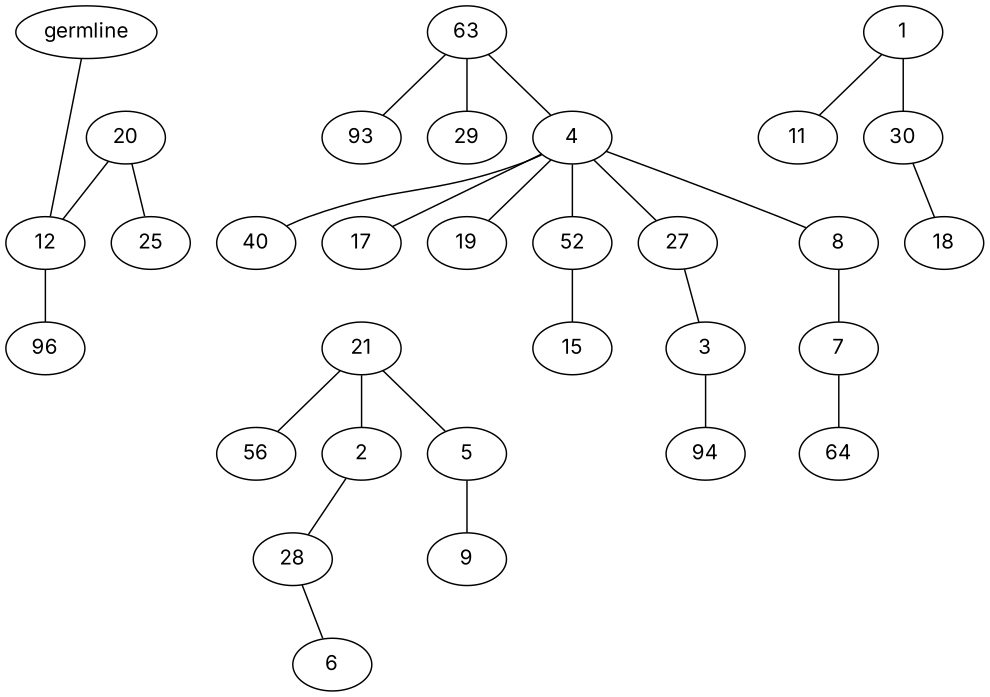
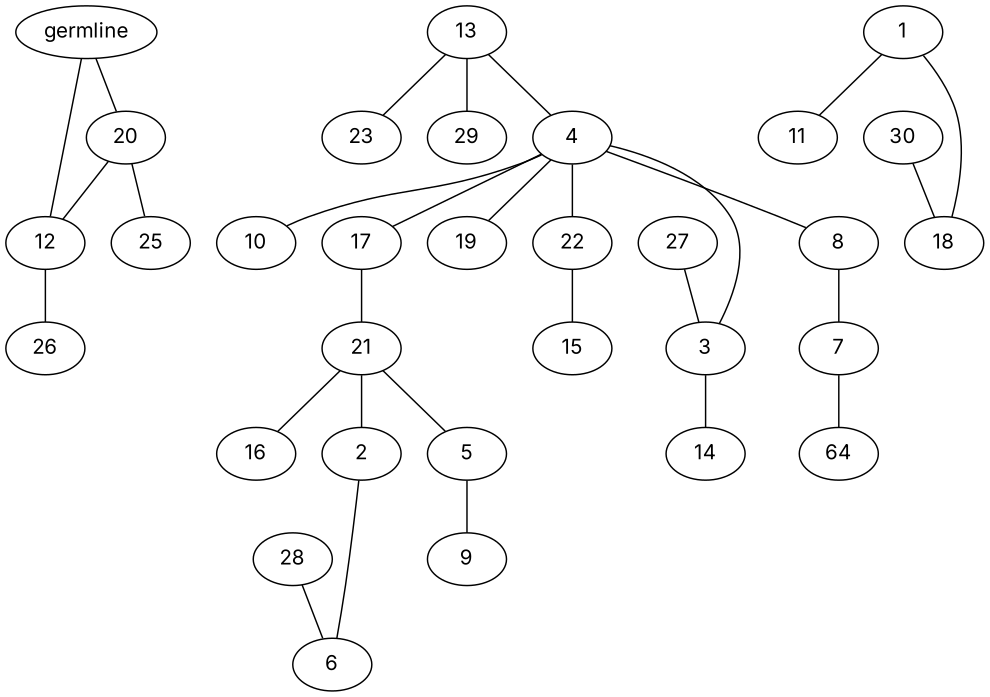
node "63": label "63" -> "13"
edge "germline" -- "20": added
edge "1" -- "30": now "1" -- "18"
node "93": label "93" -> "23"
edge "4" -- "27": now "4" -- "3"
node "40": label "40" -> "10"
node "52": label "52" -> "22"
edge "17" -- "21": added
node "96": label "96" -> "26"
node "56": label "56" -> "16"
node "94": label "94" -> "14"
edge "2" -- "28": now "2" -- "6"
